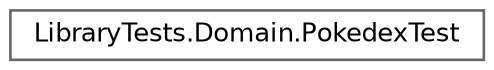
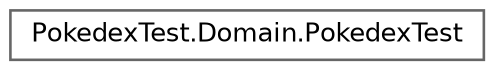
node "LibraryTests.Domain.PokedexTest": label "LibraryTests.Domain.PokedexTest" -> "PokedexTest.Domain.PokedexTest"
